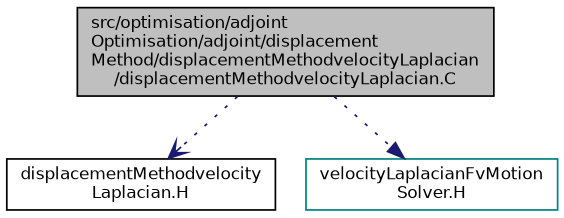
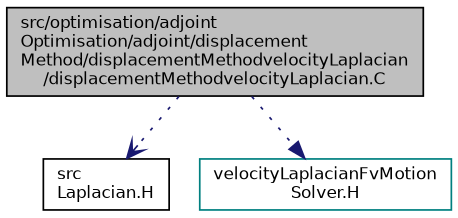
node "displacementMethodvelocity Laplacian.H": label "displacementMethodvelocity Laplacian.H" -> "src Laplacian.H"
